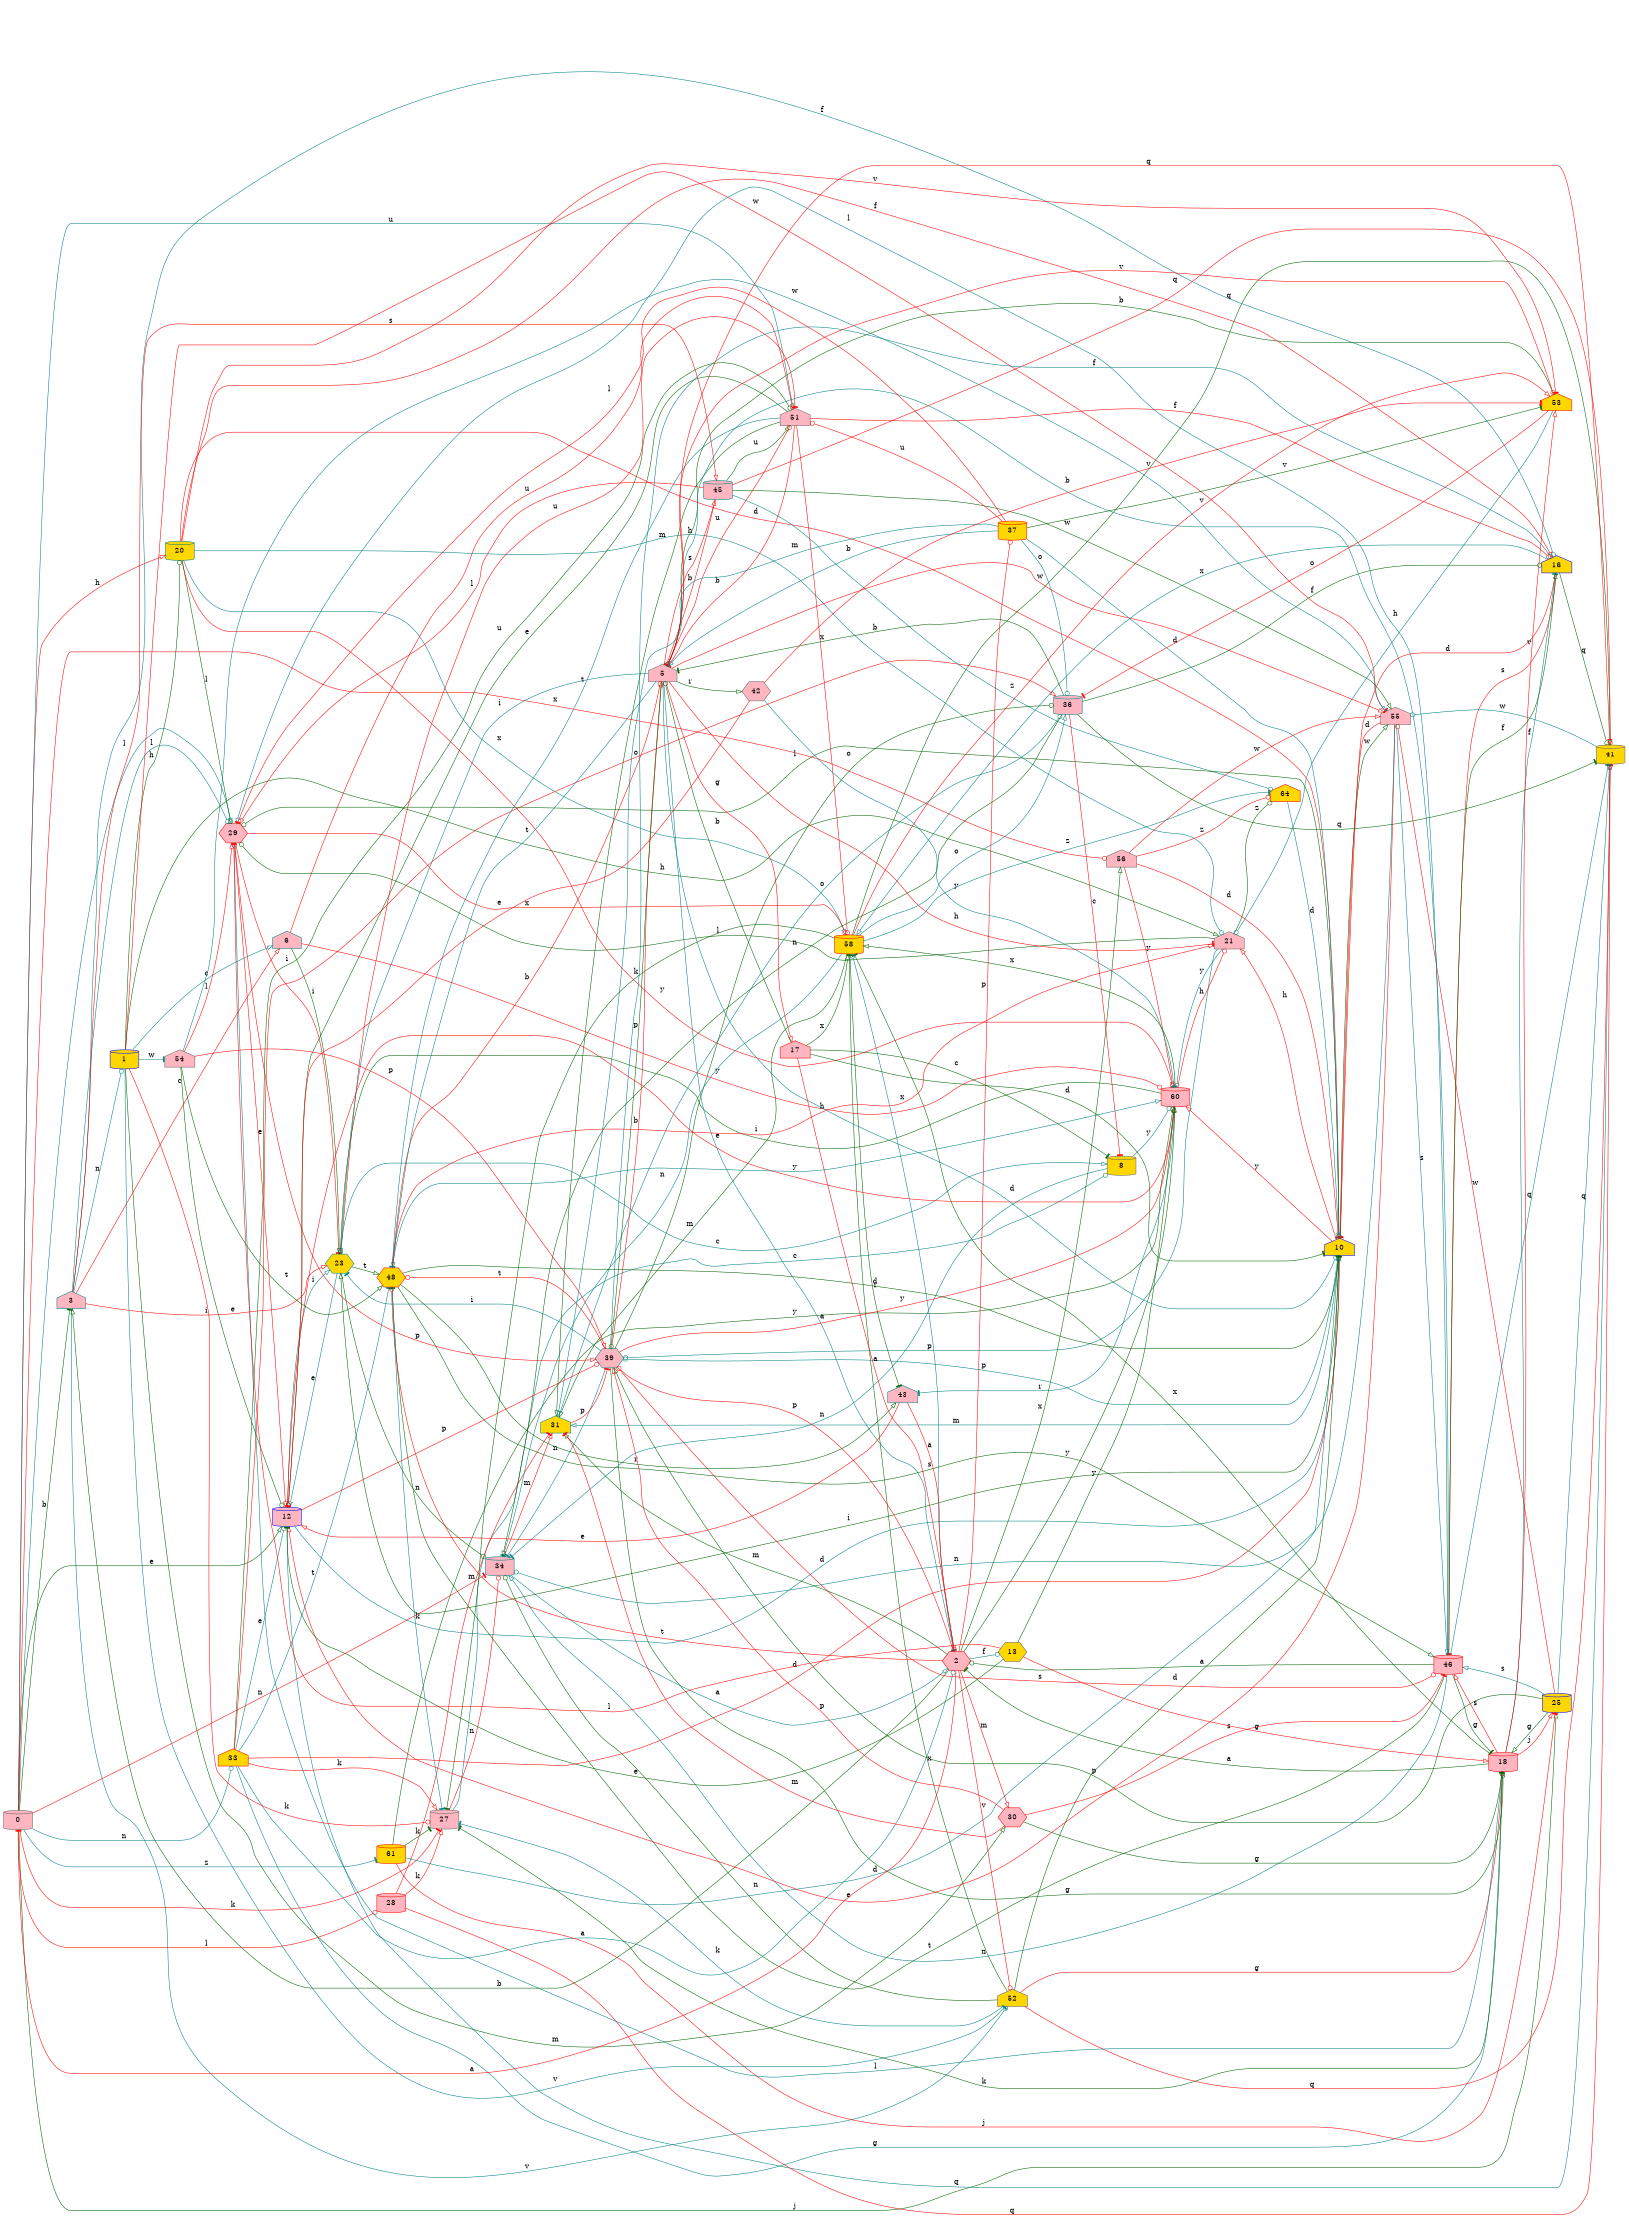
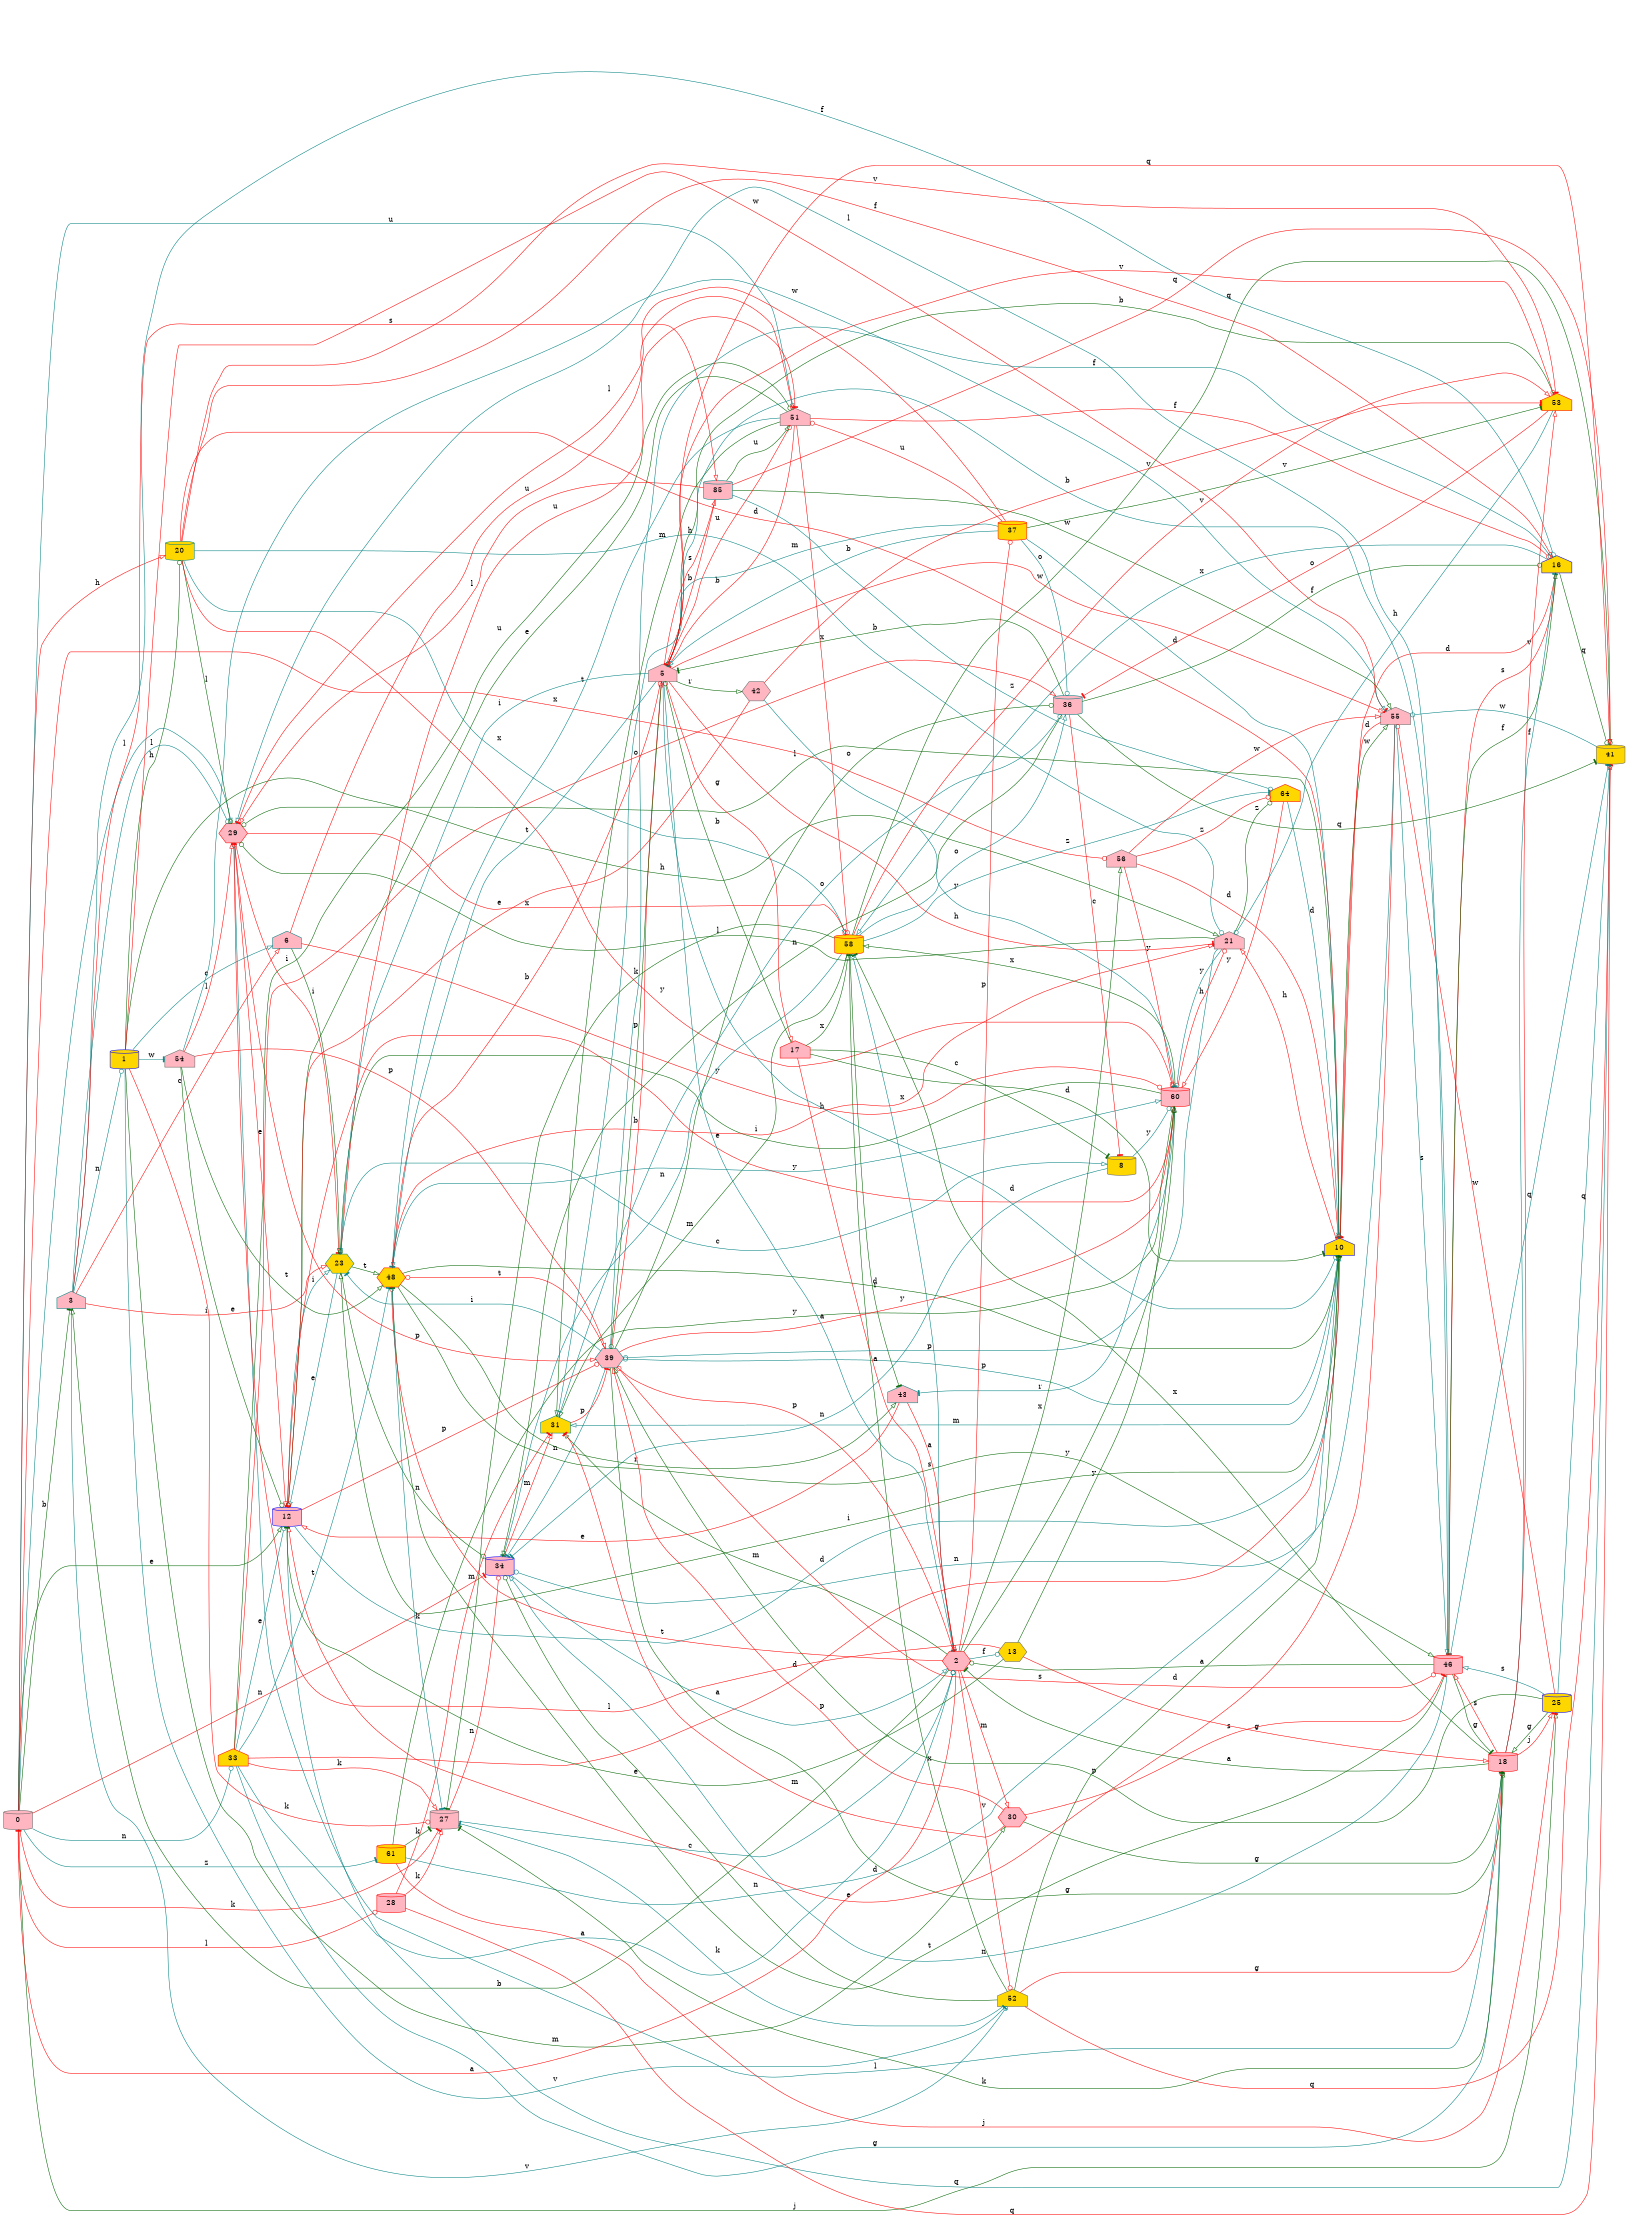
node "45": label "45" -> "85"
edge "10" -> "60": now "64" -> "60"
edge "27" -> "8": now "27" -> "2"
node "34": color teal -> blue
